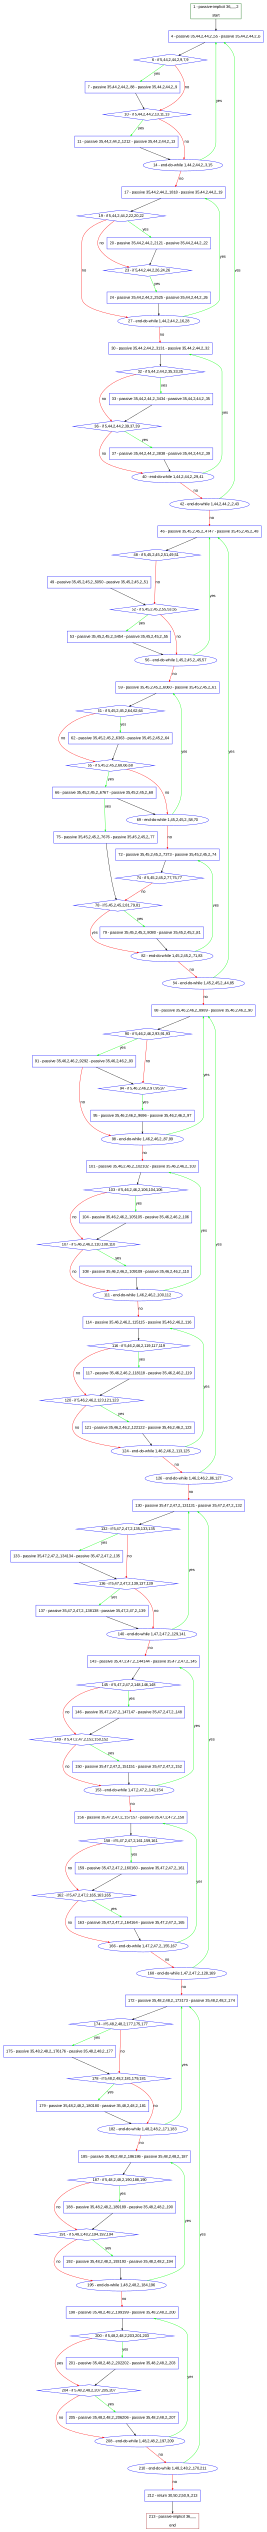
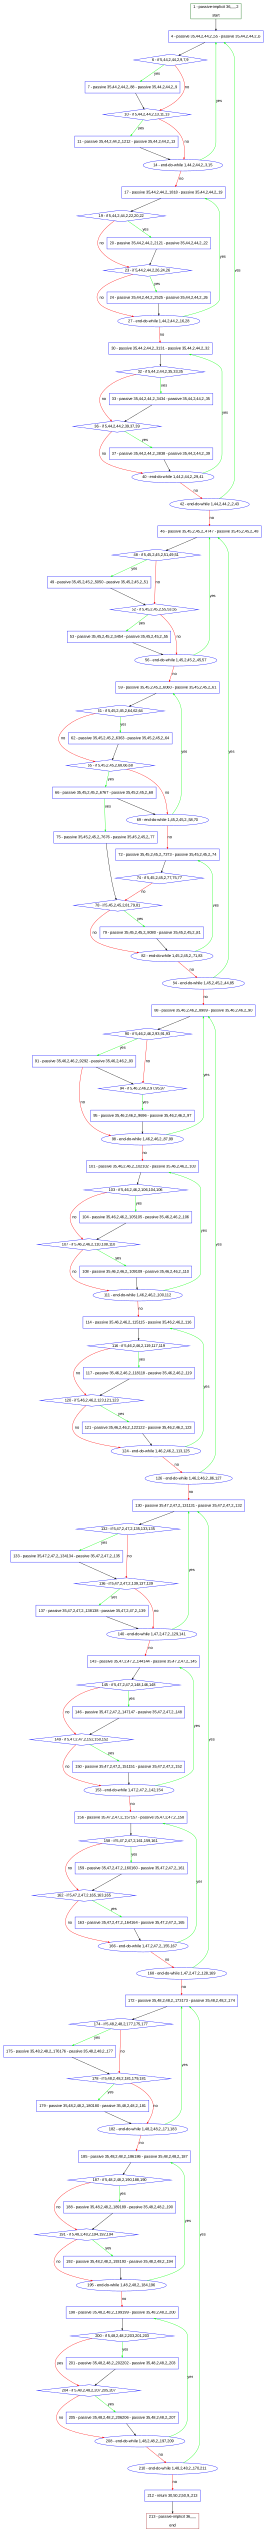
edge "19 - if 5,44,2,44,2,22,20,22" -> "27 - end-do-while 1,44,2,44,2,,16,28": now "23 - if 5,44,2,44,2,26,24,26" -> "27 - end-do-while 1,44,2,44,2,,16,28"
edge "48 - if 5,45,2,45,2,51,49,51" -> "49 - passive 35,45,2,45,2,,5050 - passive 35,45,2,45,2,,51": added, label "yes"
edge "78 - if 5,45,2,45,2,81,79,81" -> "82 - end-do-while 1,45,2,45,2,,71,83": label "yes" -> "no"
